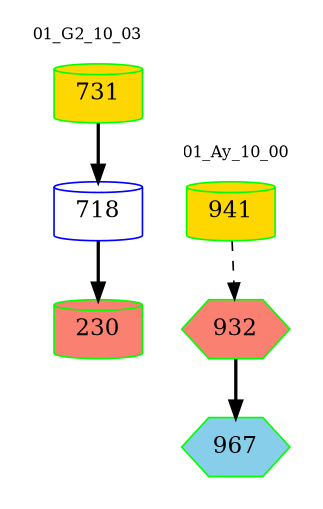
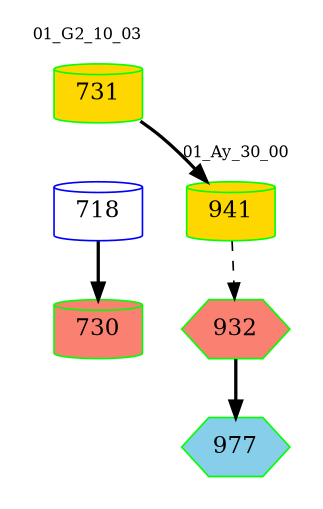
edge "731" -> "718": now "731" -> "941"
cluster "01_Ay_10_00": label "01_Ay_10_00" -> "01_Ay_30_00"
node "230": label "230" -> "730"
node "967": label "967" -> "977"
